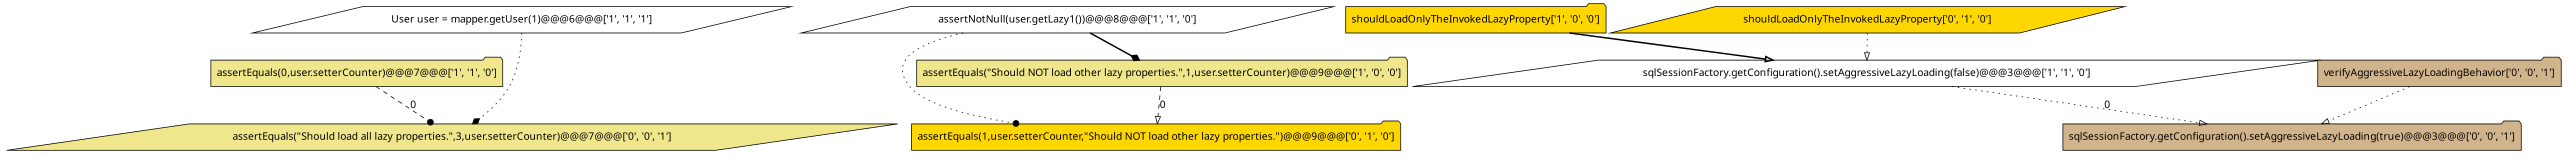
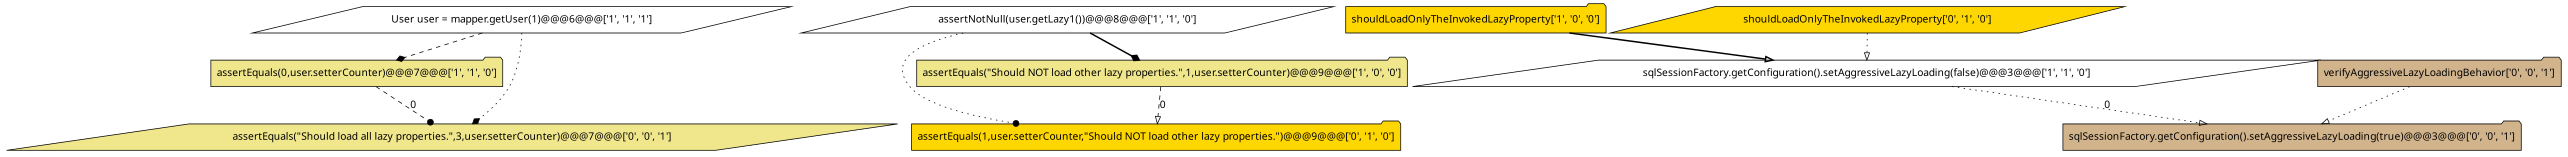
edge "User user = mapper.getUser(1)@@@6@@@['1', '1', '1']" -> "assertEquals(0,user.setterCounter)@@@7@@@['1', '1', '0']": added
